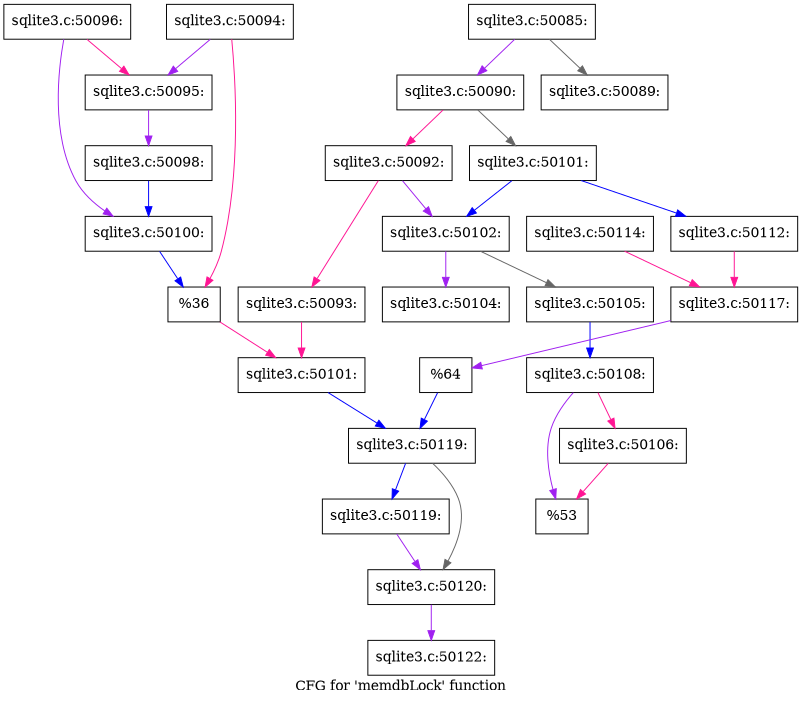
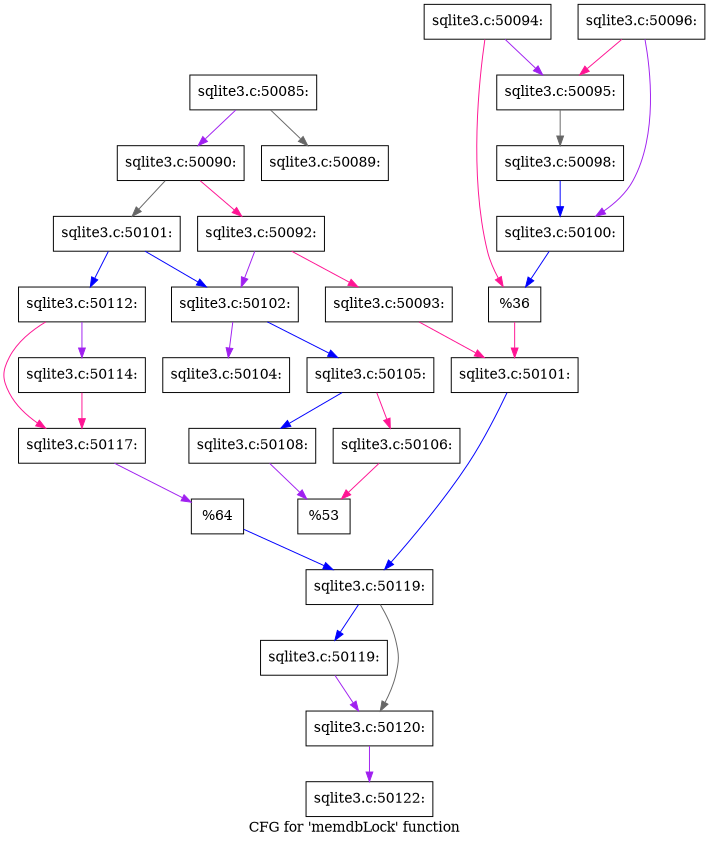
edge "sqlite3.c:50095:" -> "sqlite3.c:50098:": color purple -> gray40
edge "sqlite3.c:50102:" -> "sqlite3.c:50105:": color gray40 -> blue
edge "sqlite3.c:50112:" -> "sqlite3.c:50114:": added
edge "sqlite3.c:50108:" -> "sqlite3.c:50106:": now "sqlite3.c:50105:" -> "sqlite3.c:50106:"
